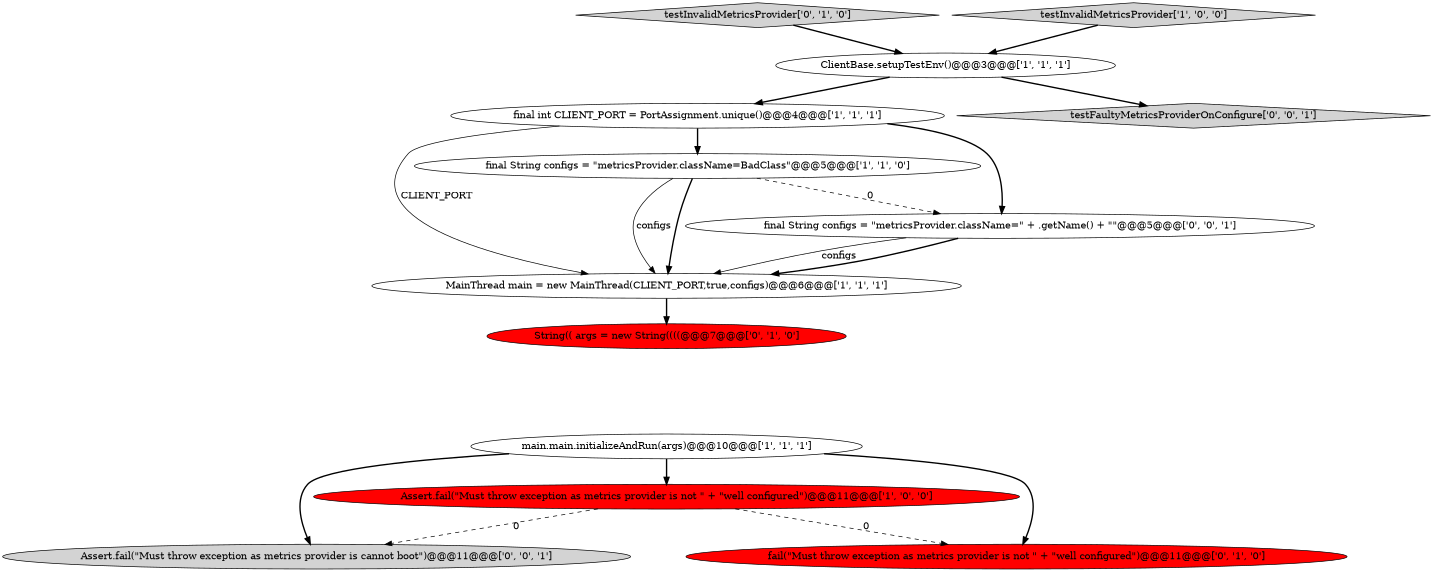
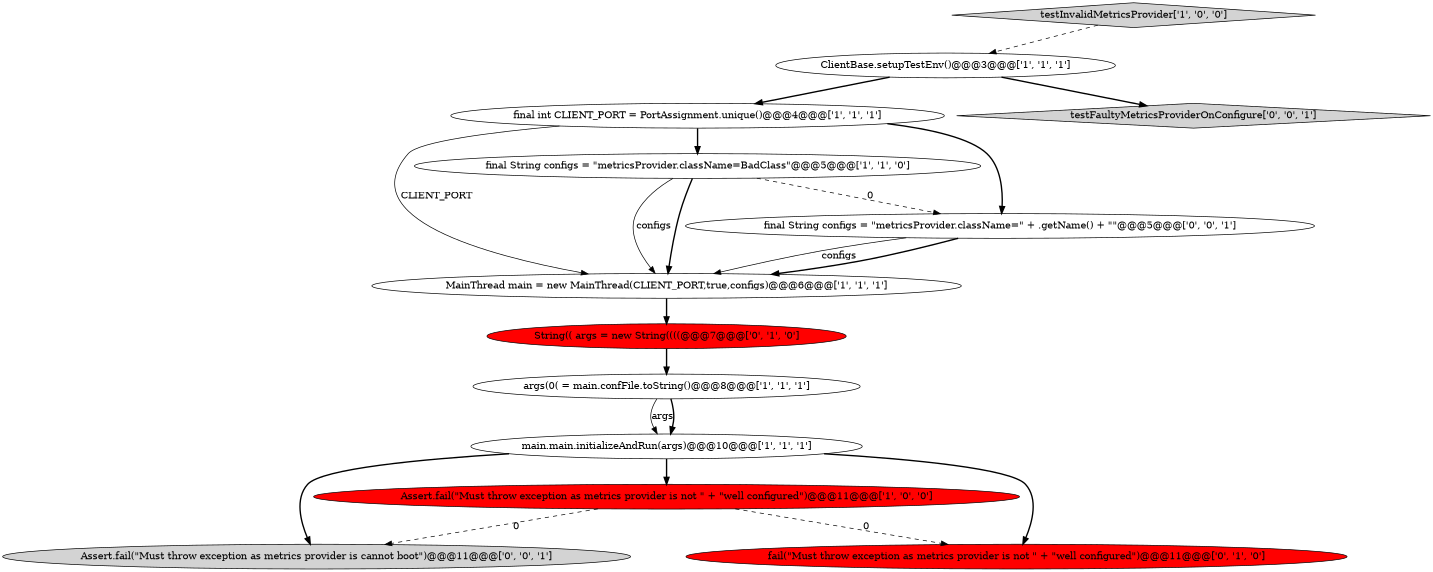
node "testInvalidMetricsProvider['0', '1', '0']": removed
edge "testInvalidMetricsProvider['1', '0', '0']" -> "ClientBase.setupTestEnv()@@@3@@@['1', '1', '1']": style bold -> dashed
node "args(0( = main.confFile.toString()@@@8@@@['1', '1', '1']": added
